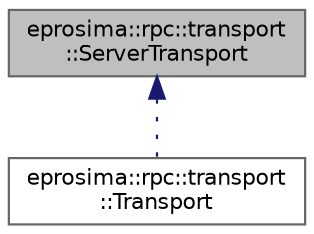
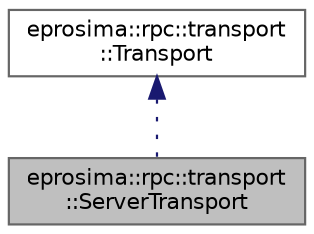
edge "eprosima::rpc::transport ::Transport" -> "eprosima::rpc::transport ::ServerTransport": reversed
